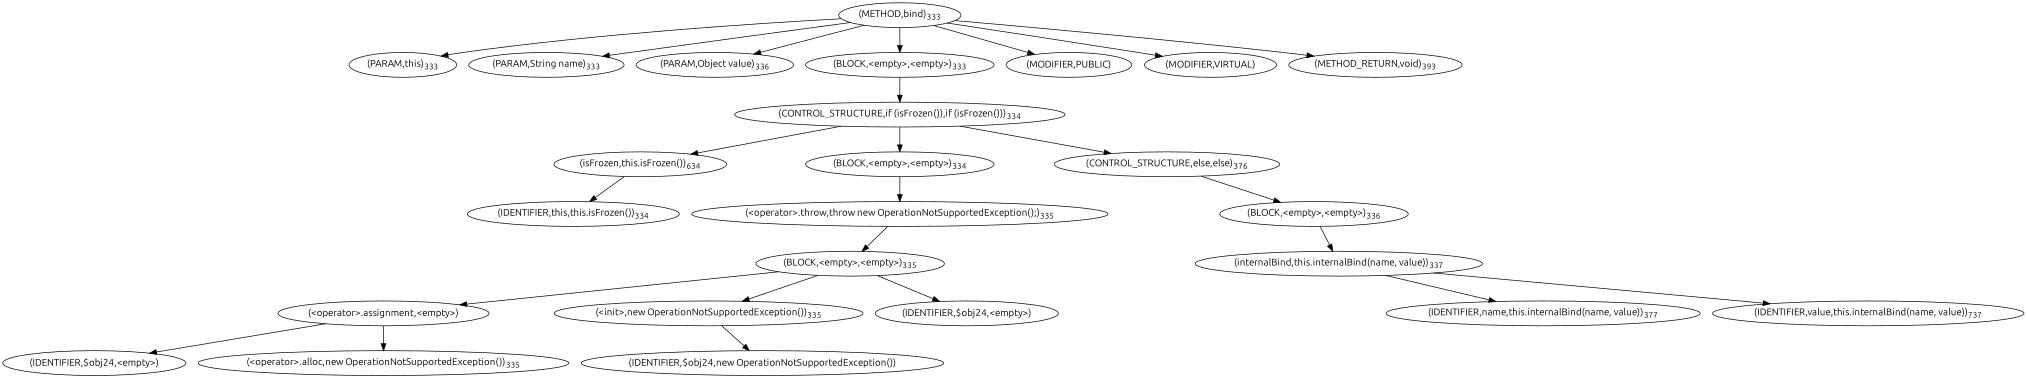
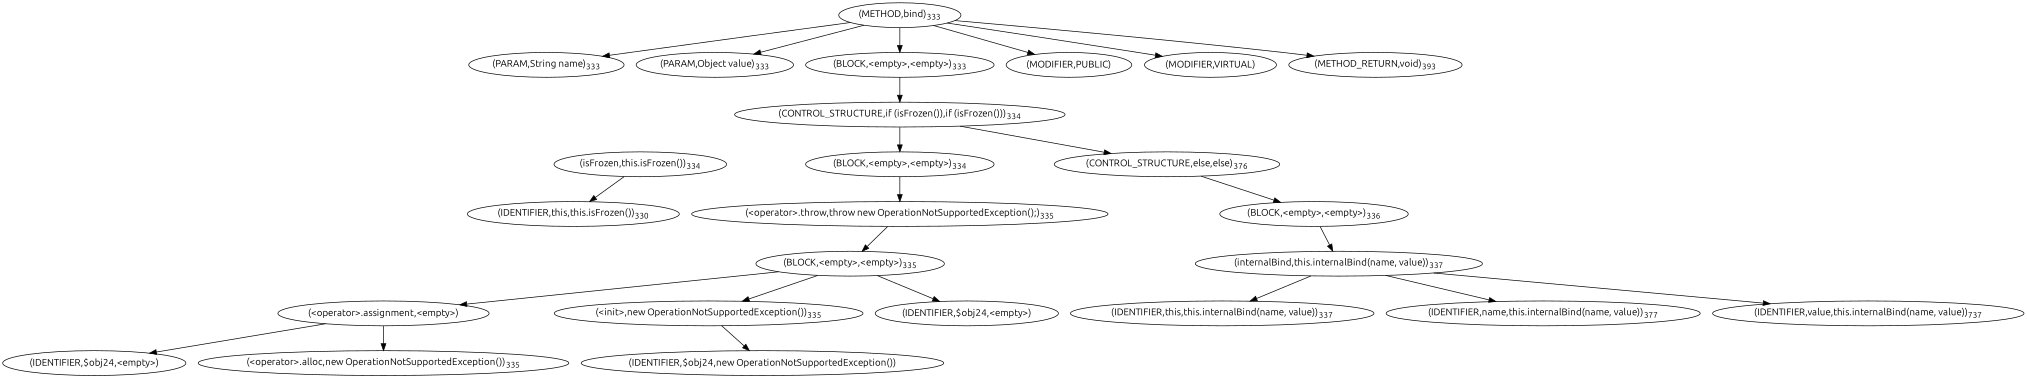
node "(PARAM,Object value)": text "336" -> "333"
node "(PARAM,this)": removed
edge "(CONTROL_STRUCTURE,if (isFrozen()),if (isFrozen()))" -> "(isFrozen,this.isFrozen())": removed
node "(isFrozen,this.isFrozen())": text "634" -> "334"
node "(IDENTIFIER,this,this.isFrozen())": text "334" -> "330"
node "(IDENTIFIER,this,this.internalBind(name, value))": added
